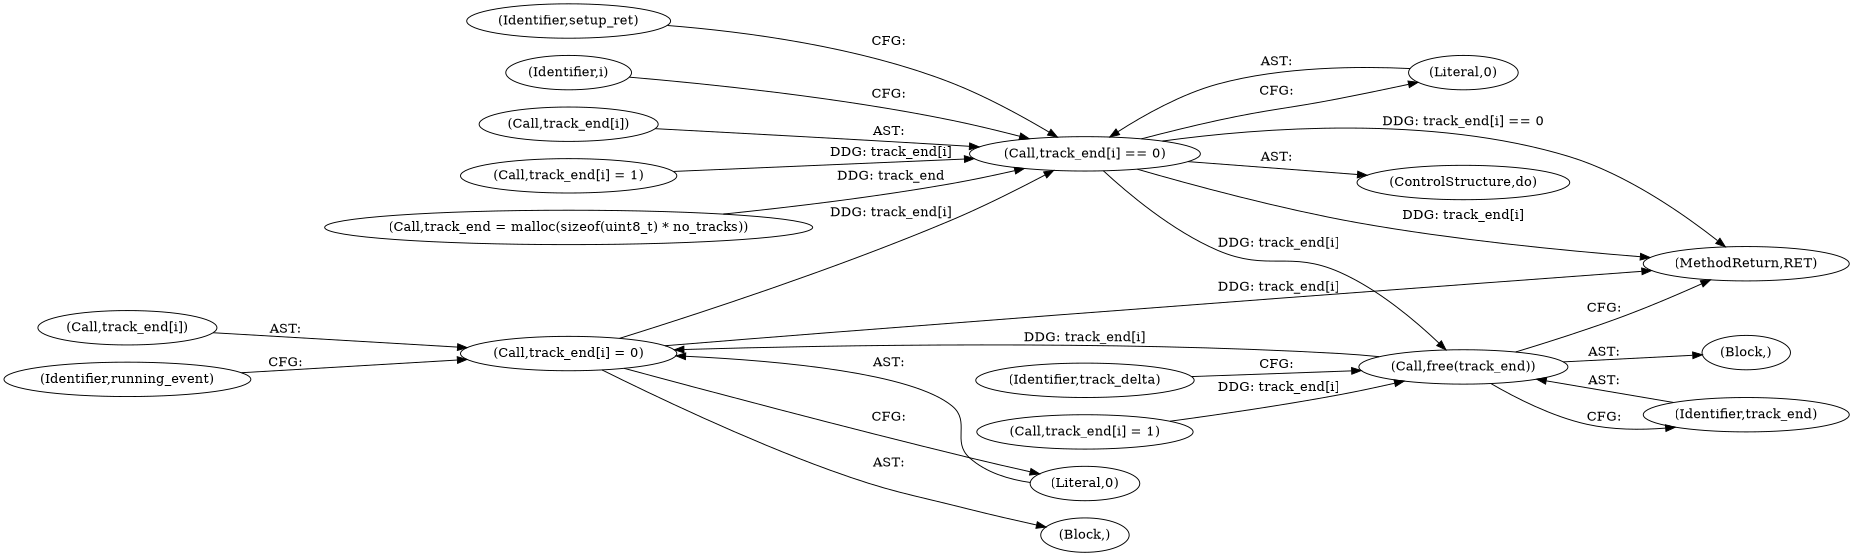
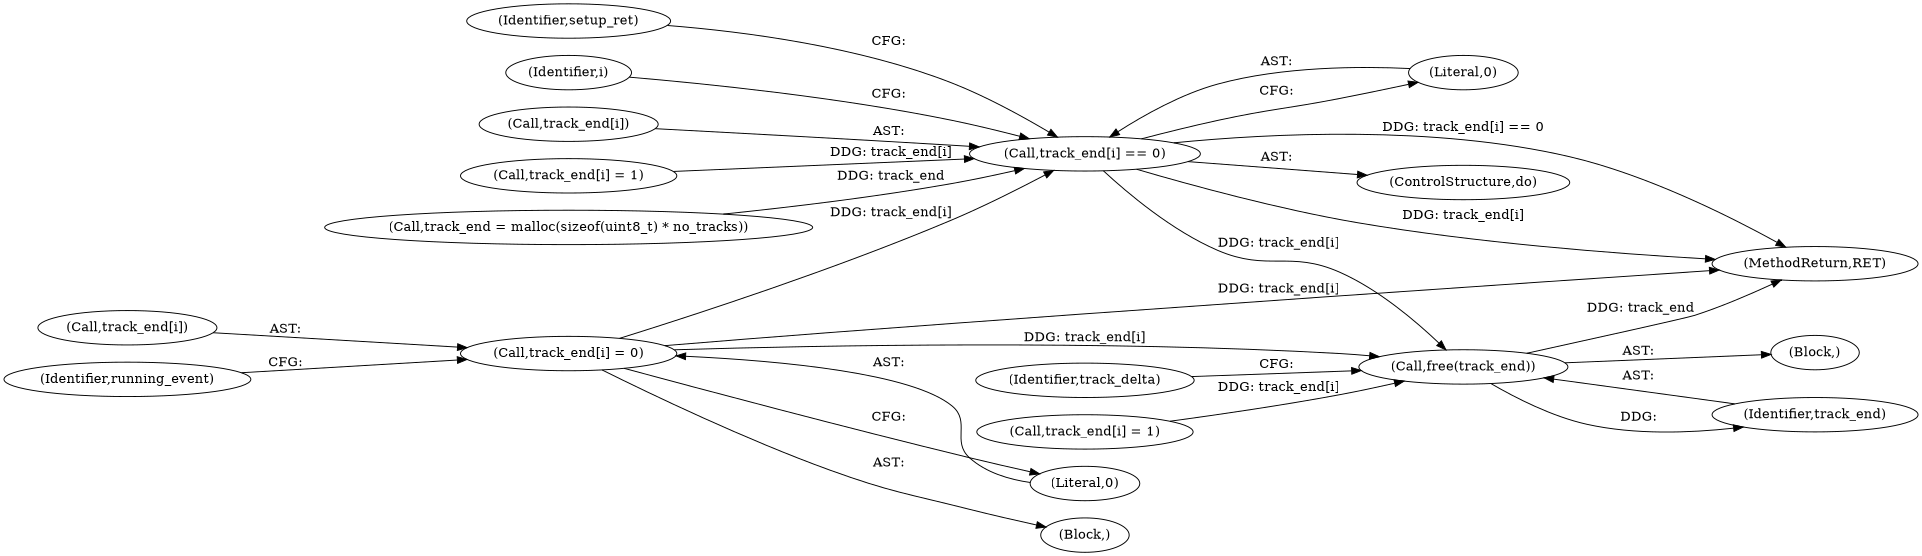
edge "(Call,free(track_end))" -> "(MethodReturn,RET)": label "CFG: " -> "DDG: track_end"
edge "(Call,free(track_end))" -> "(Call,track_end[i] = 0)": reversed
edge "(Call,free(track_end))" -> "(Identifier,track_end)": label "CFG: " -> "DDG: "
